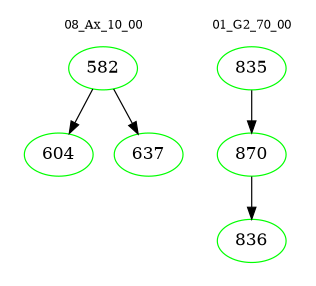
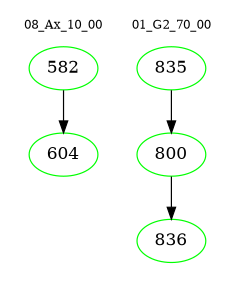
node "637": removed
node "870": label "870" -> "800"
